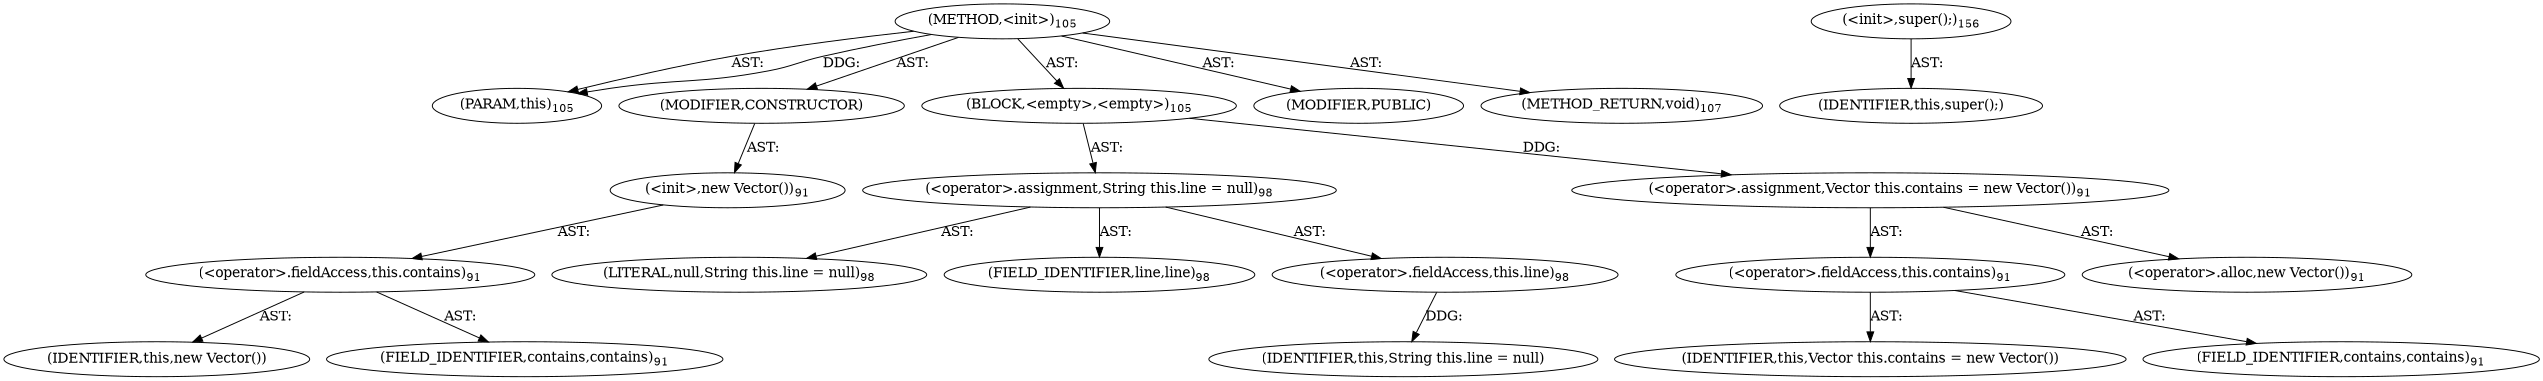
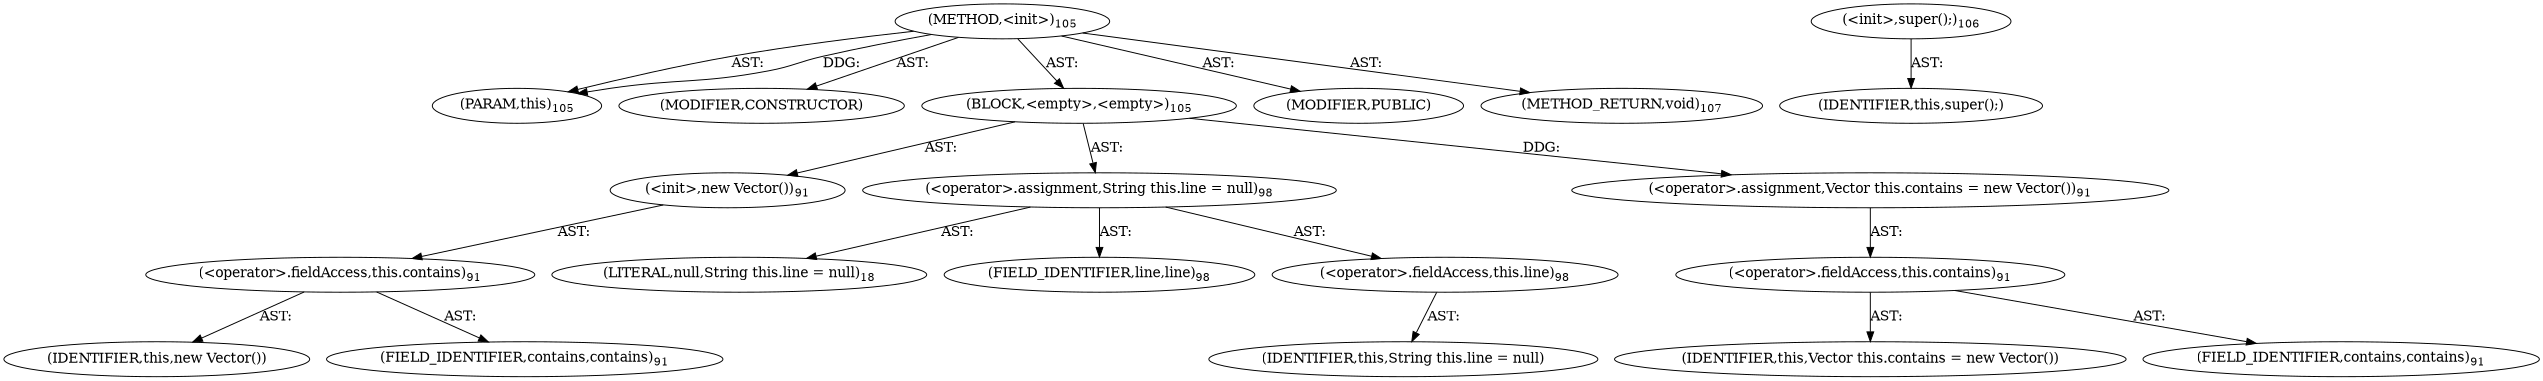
node "(<init>,super();)": text "156" -> "106"
edge "(MODIFIER,CONSTRUCTOR)" -> "(<init>,new Vector())": now "(BLOCK,<empty>,<empty>)" -> "(<init>,new Vector())"
node "(LITERAL,null,String this.line = null)": text "98" -> "18"
node "(<operator>.alloc,new Vector())": removed
edge "(<operator>.fieldAccess,this.line)" -> "(IDENTIFIER,this,String this.line = null)": label "DDG: " -> "AST: "
